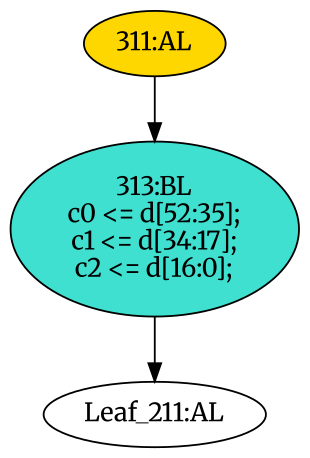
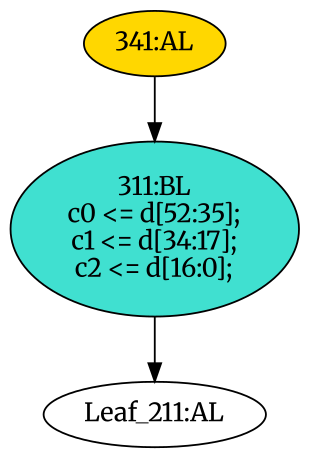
node "311:AL": label "311:AL" -> "341:AL"
node "313:BL c0 <= d[52:35]; c1 <= d[34:17]; c2 <= d[16:0];": label "313:BL c0 <= d[52:35]; c1 <= d[34:17]; c2 <= d[16:0];" -> "311:BL c0 <= d[52:35]; c1 <= d[34:17]; c2 <= d[16:0];"
